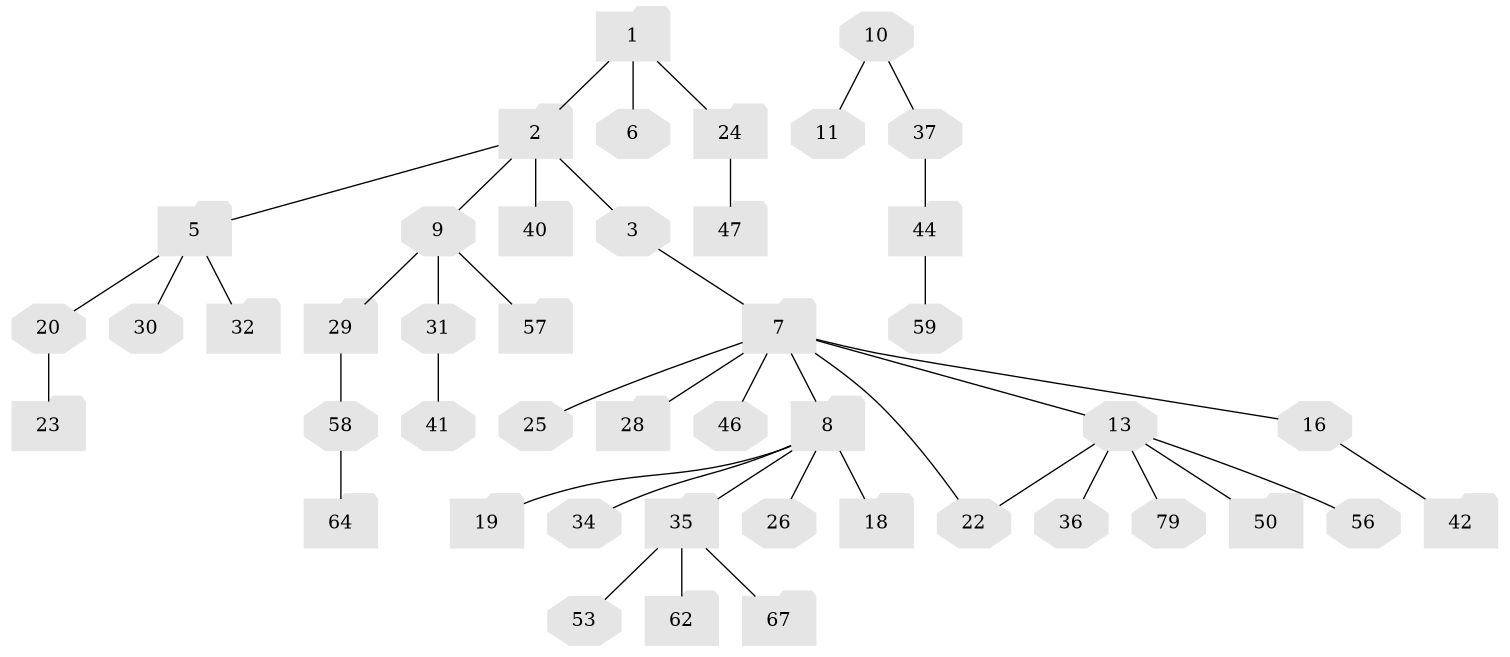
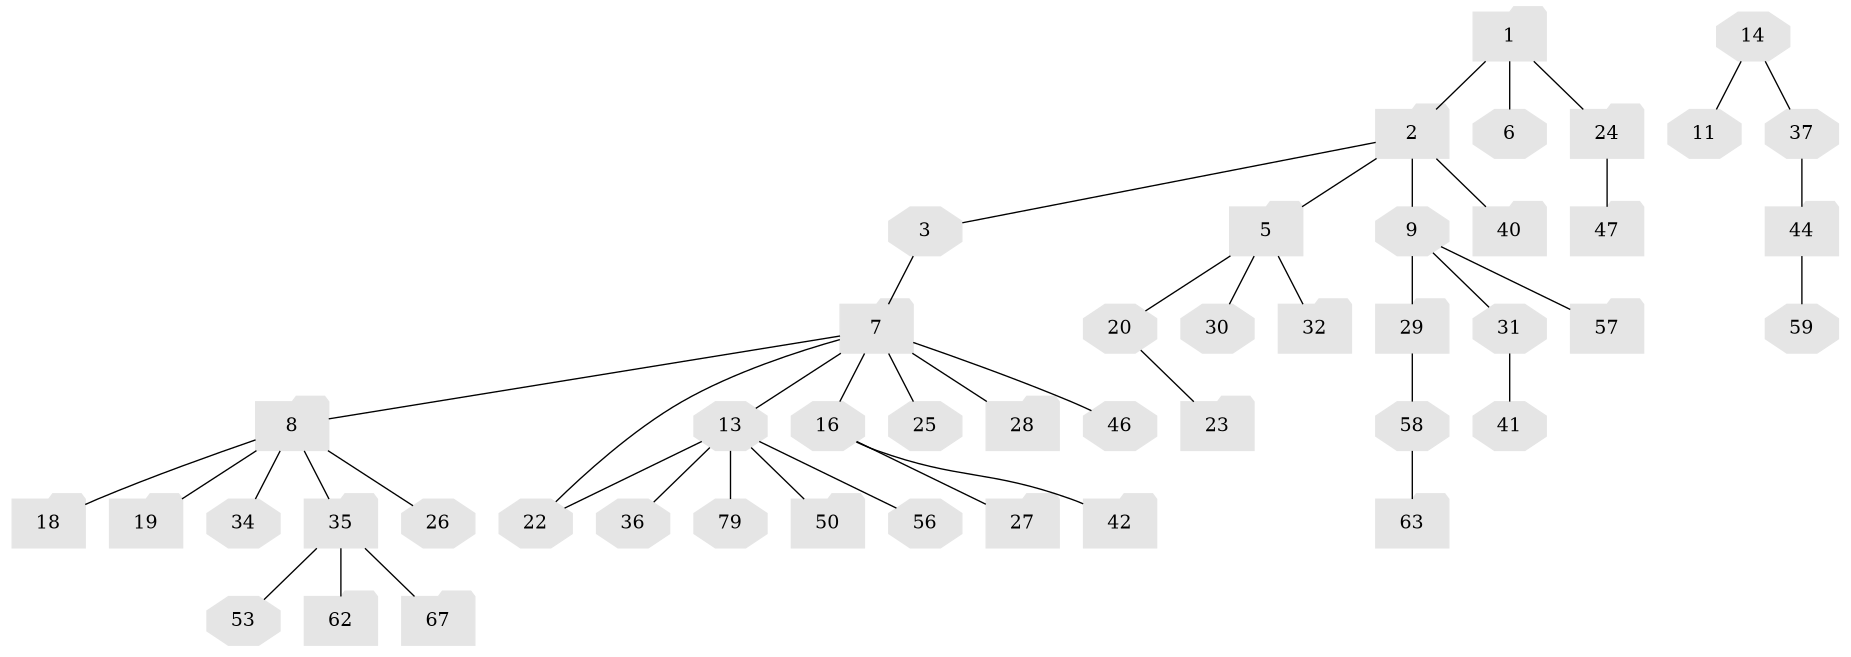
node "10": label "10" -> "14"
node "64": label "64" -> "63"
node "27": added
